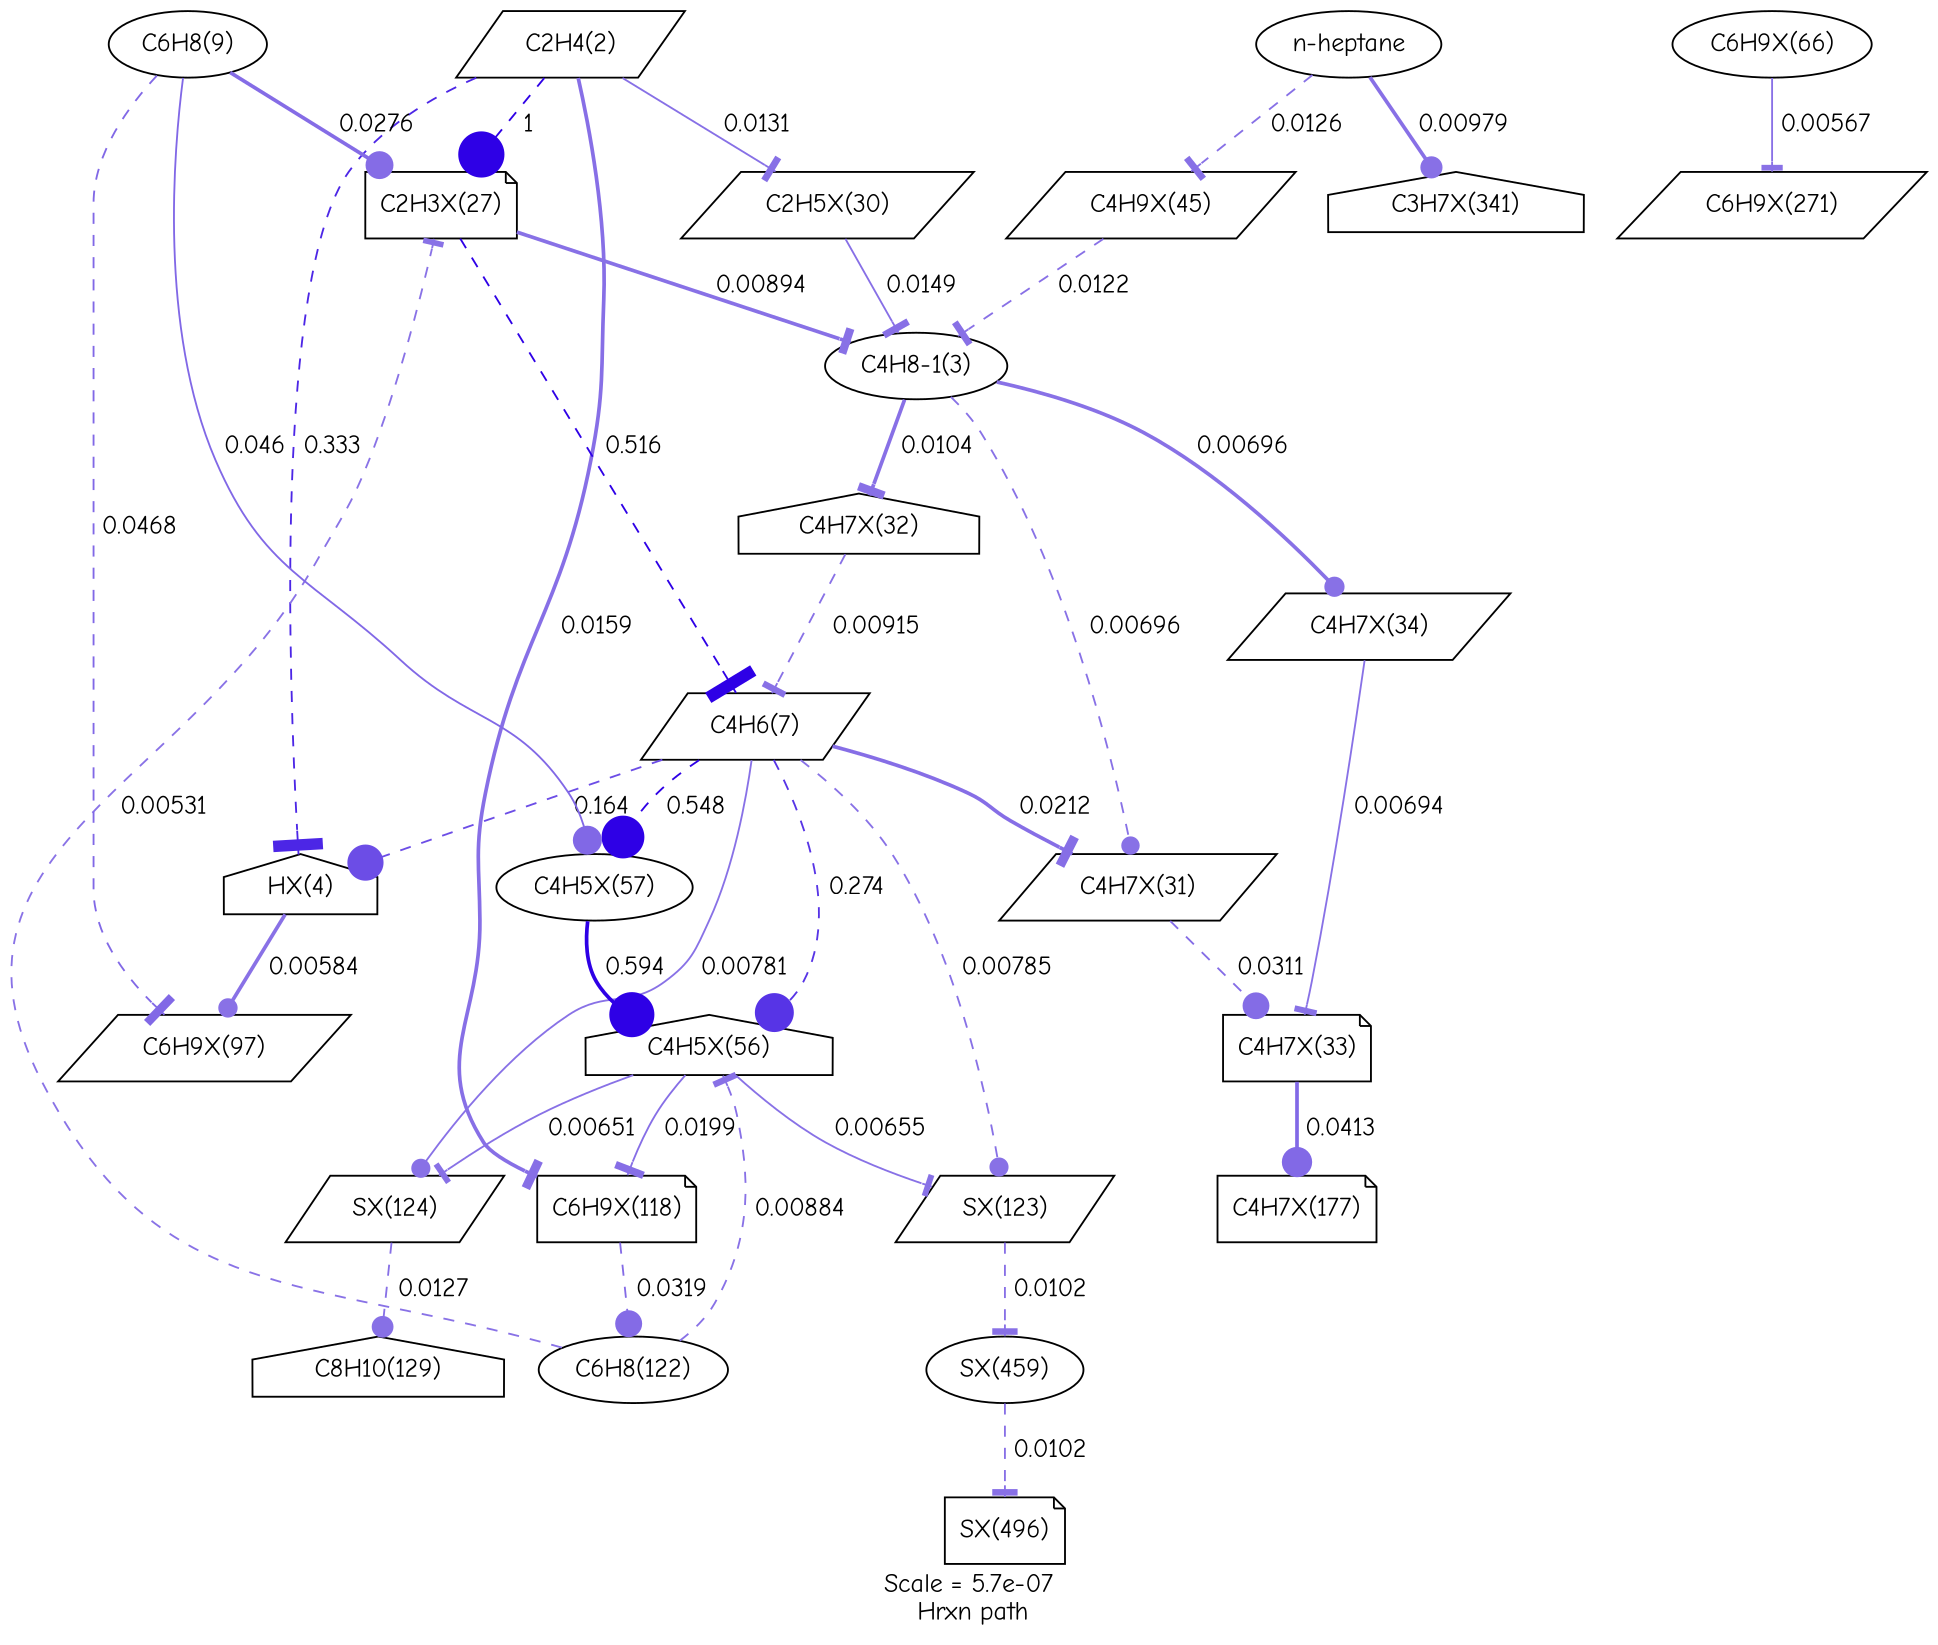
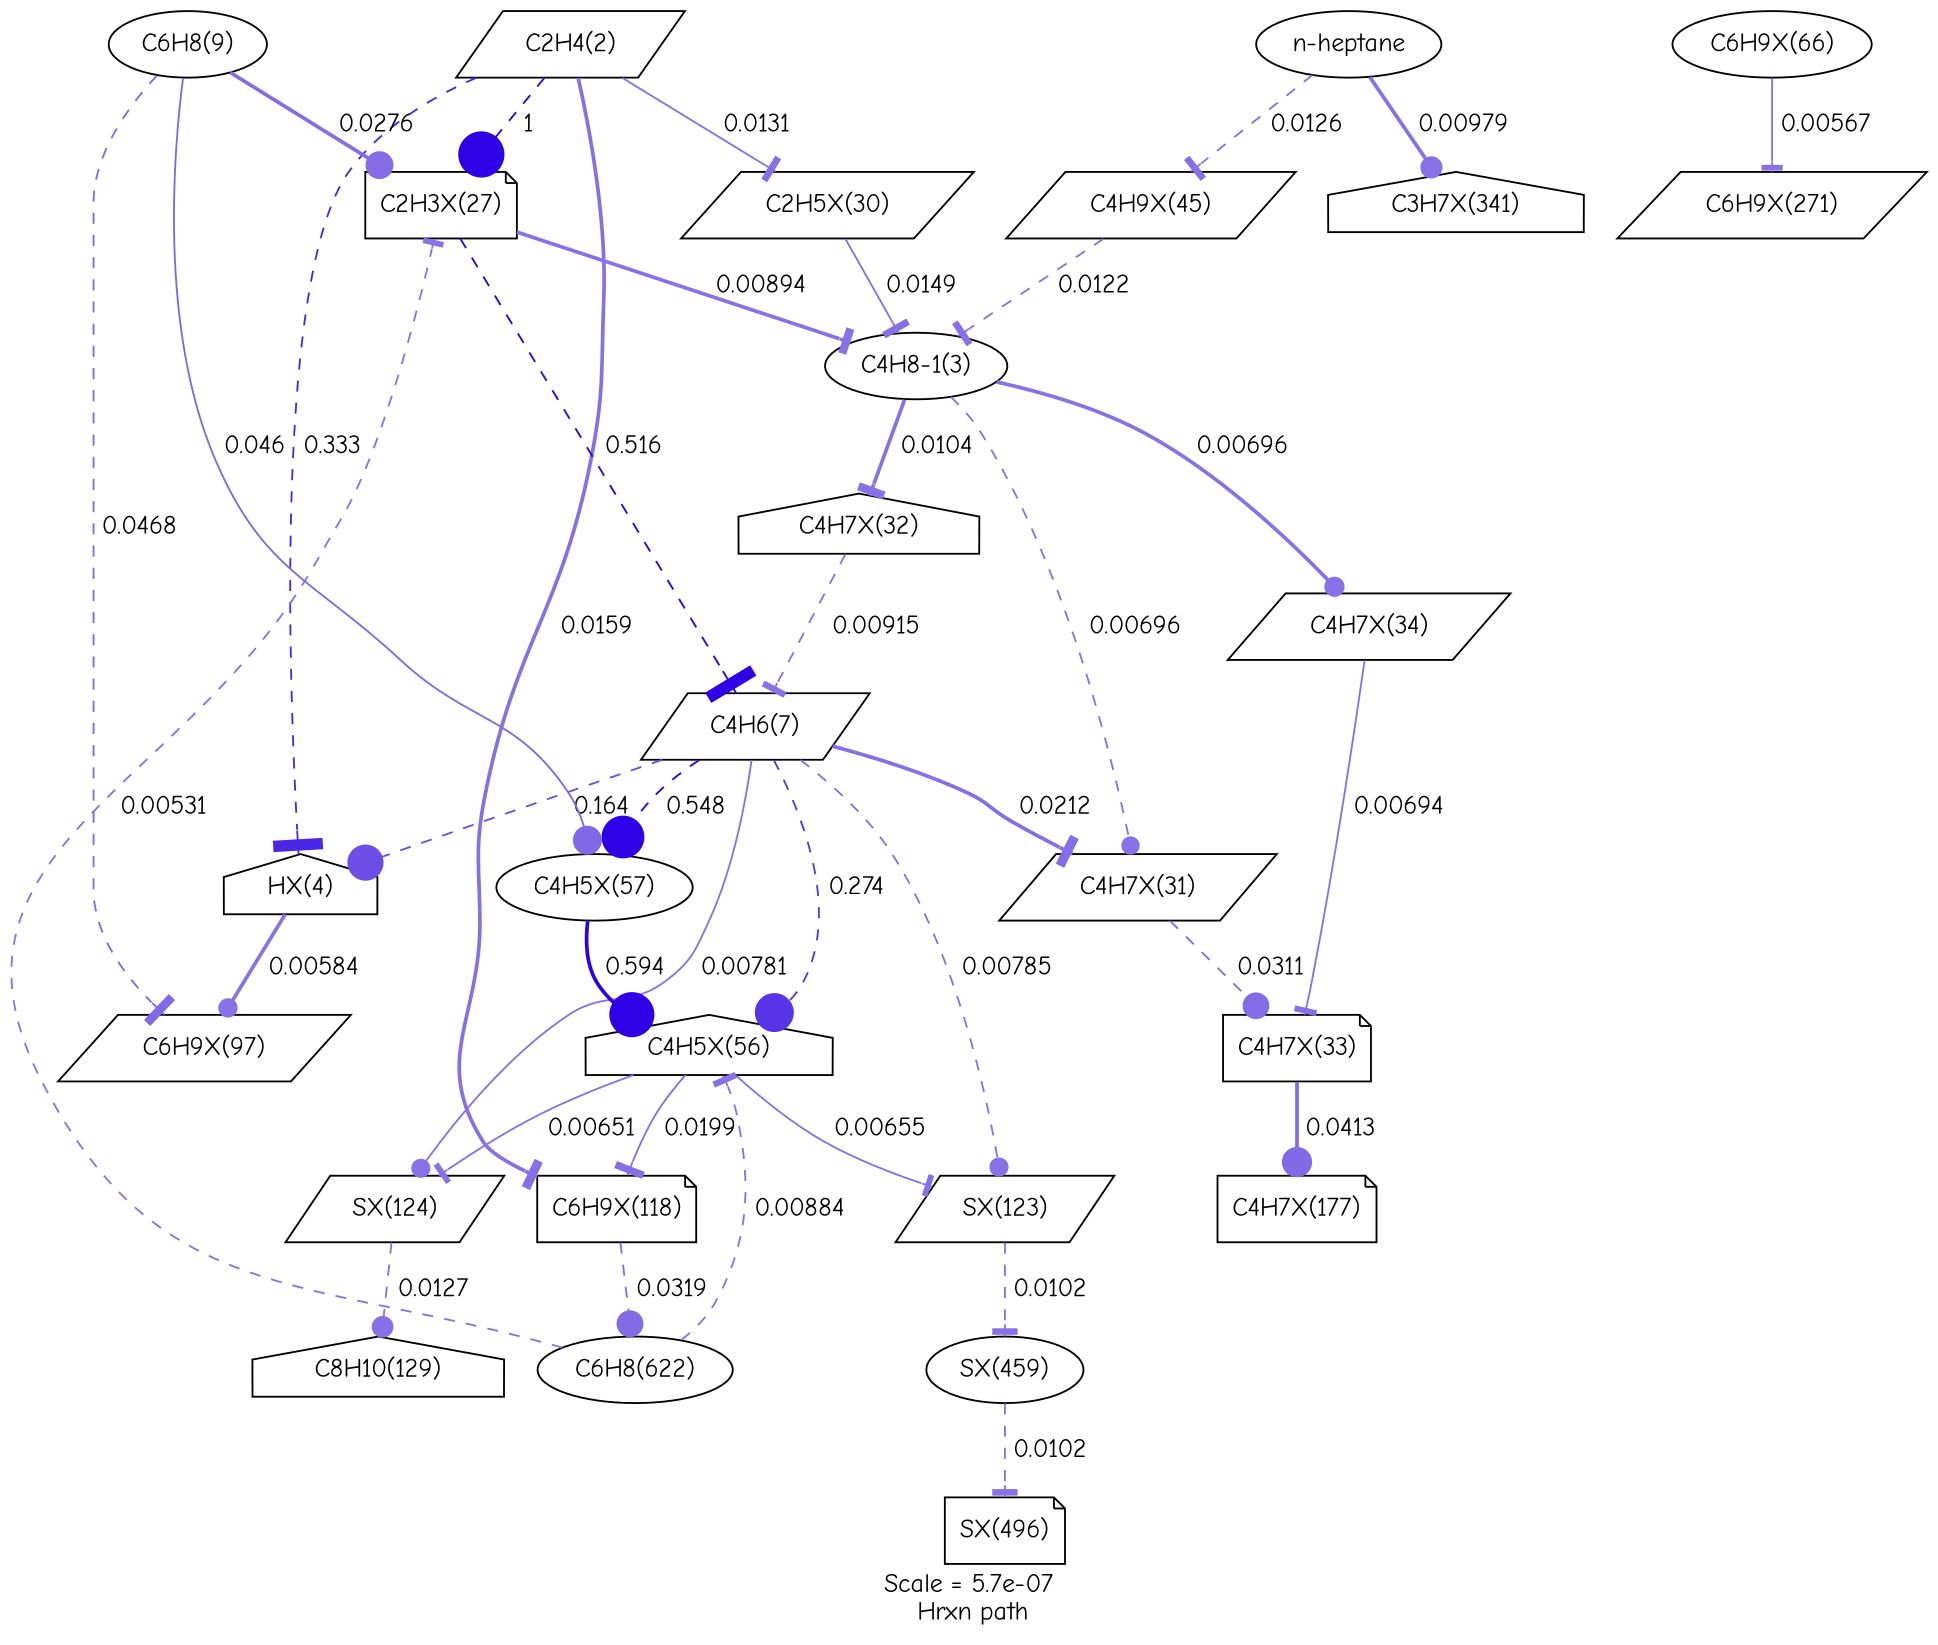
node "C6H8(122)": label "C6H8(122)" -> "C6H8(622)"
